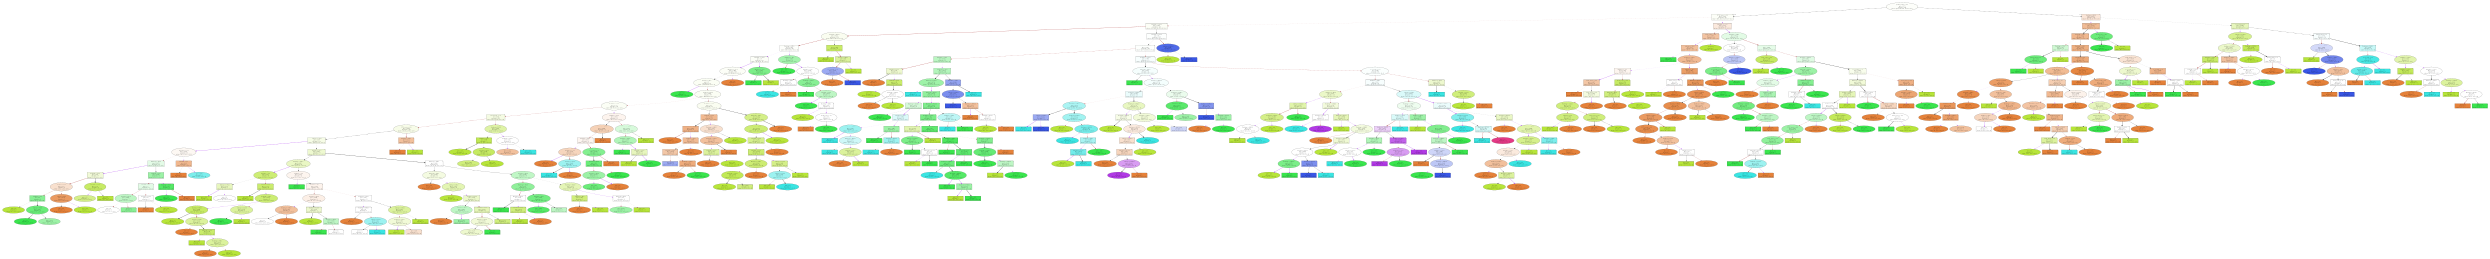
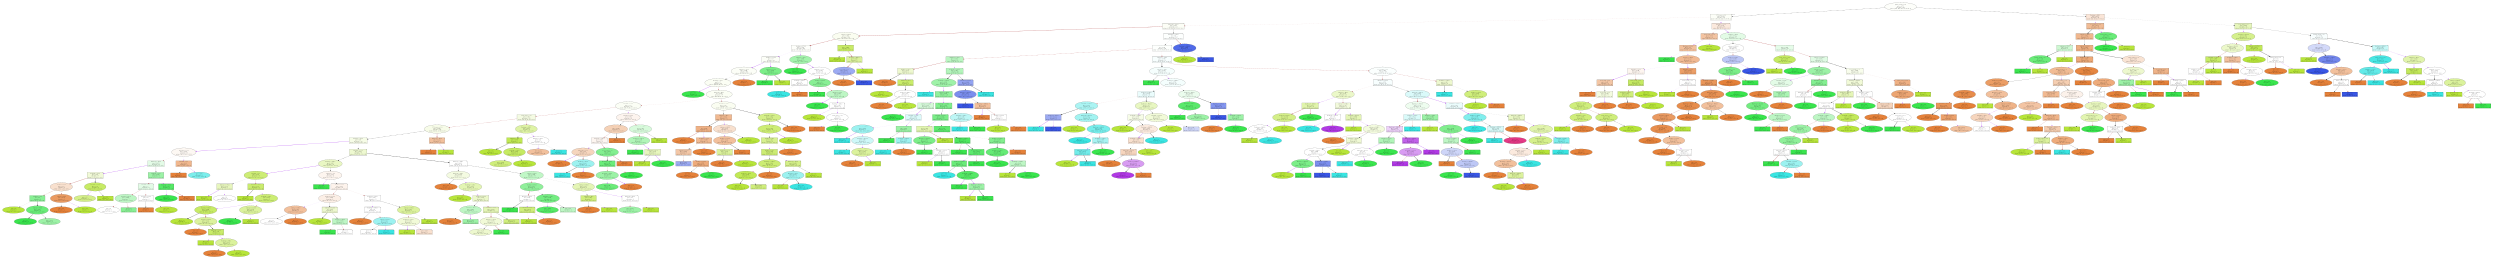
node "gini = 0.0 samples = 1 value = [0, 0, 0, 3, 0, 0, 0]": removed
